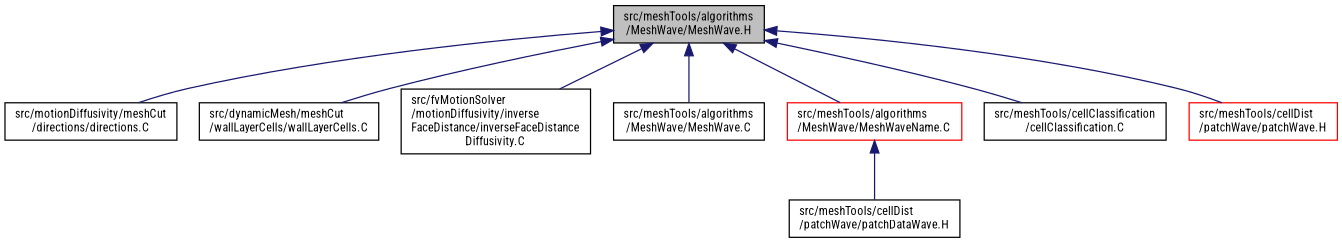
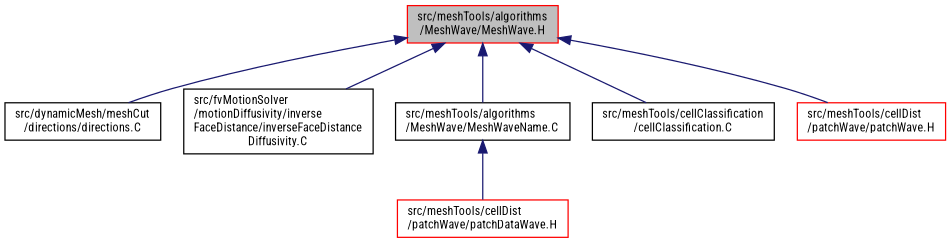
node "src/meshTools/algorithms /MeshWave/MeshWave.H": color black -> red
node "src/motionDiffusivity/meshCut /directions/directions.C": label "src/motionDiffusivity/meshCut /directions/directions.C" -> "src/dynamicMesh/meshCut /directions/directions.C"
node "src/dynamicMesh/meshCut /wallLayerCells/wallLayerCells.C": removed
node "src/meshTools/algorithms /MeshWave/MeshWave.C": removed
node "src/meshTools/algorithms /MeshWave/MeshWaveName.C": color red -> black
node "src/meshTools/cellDist /patchWave/patchDataWave.H": color black -> red
